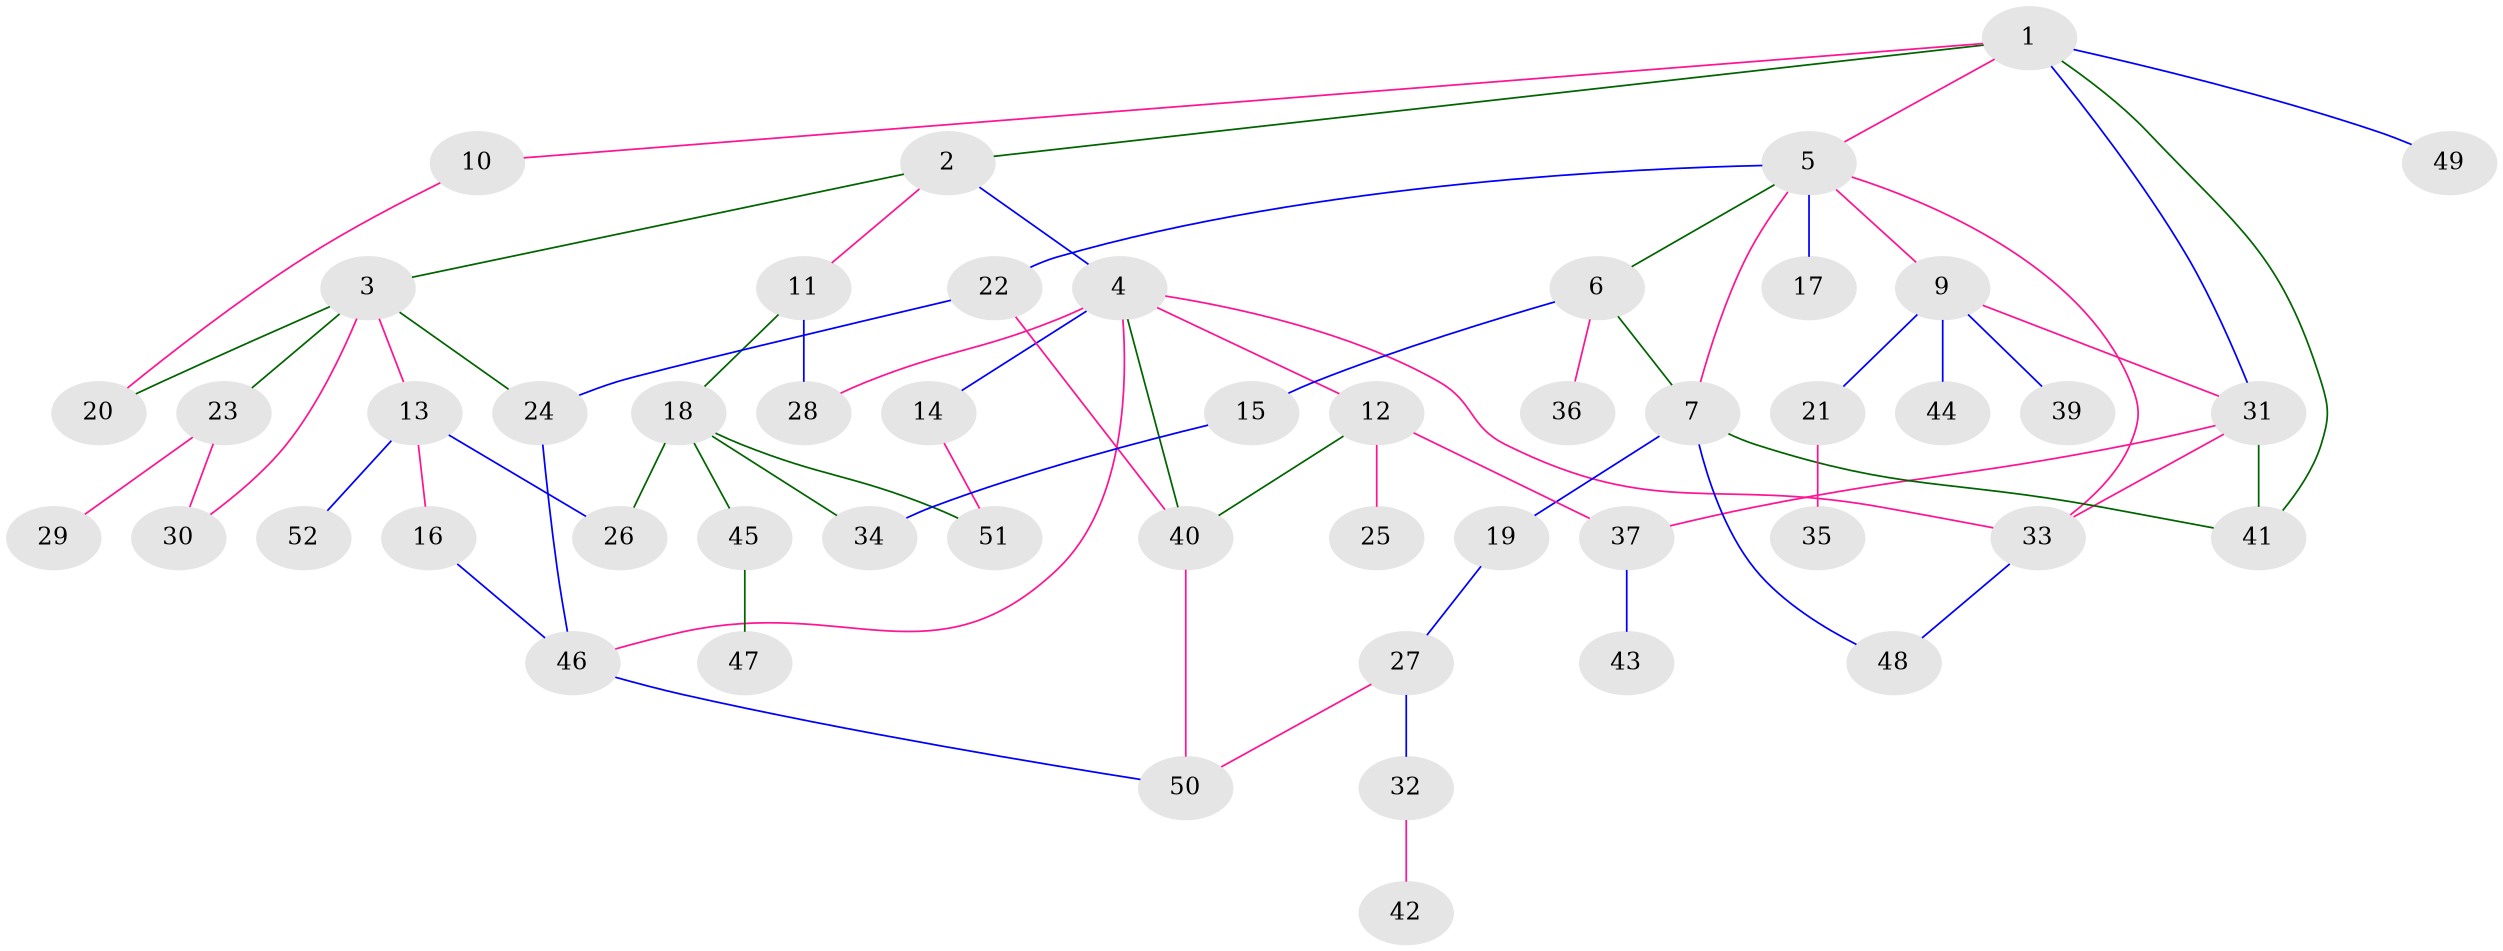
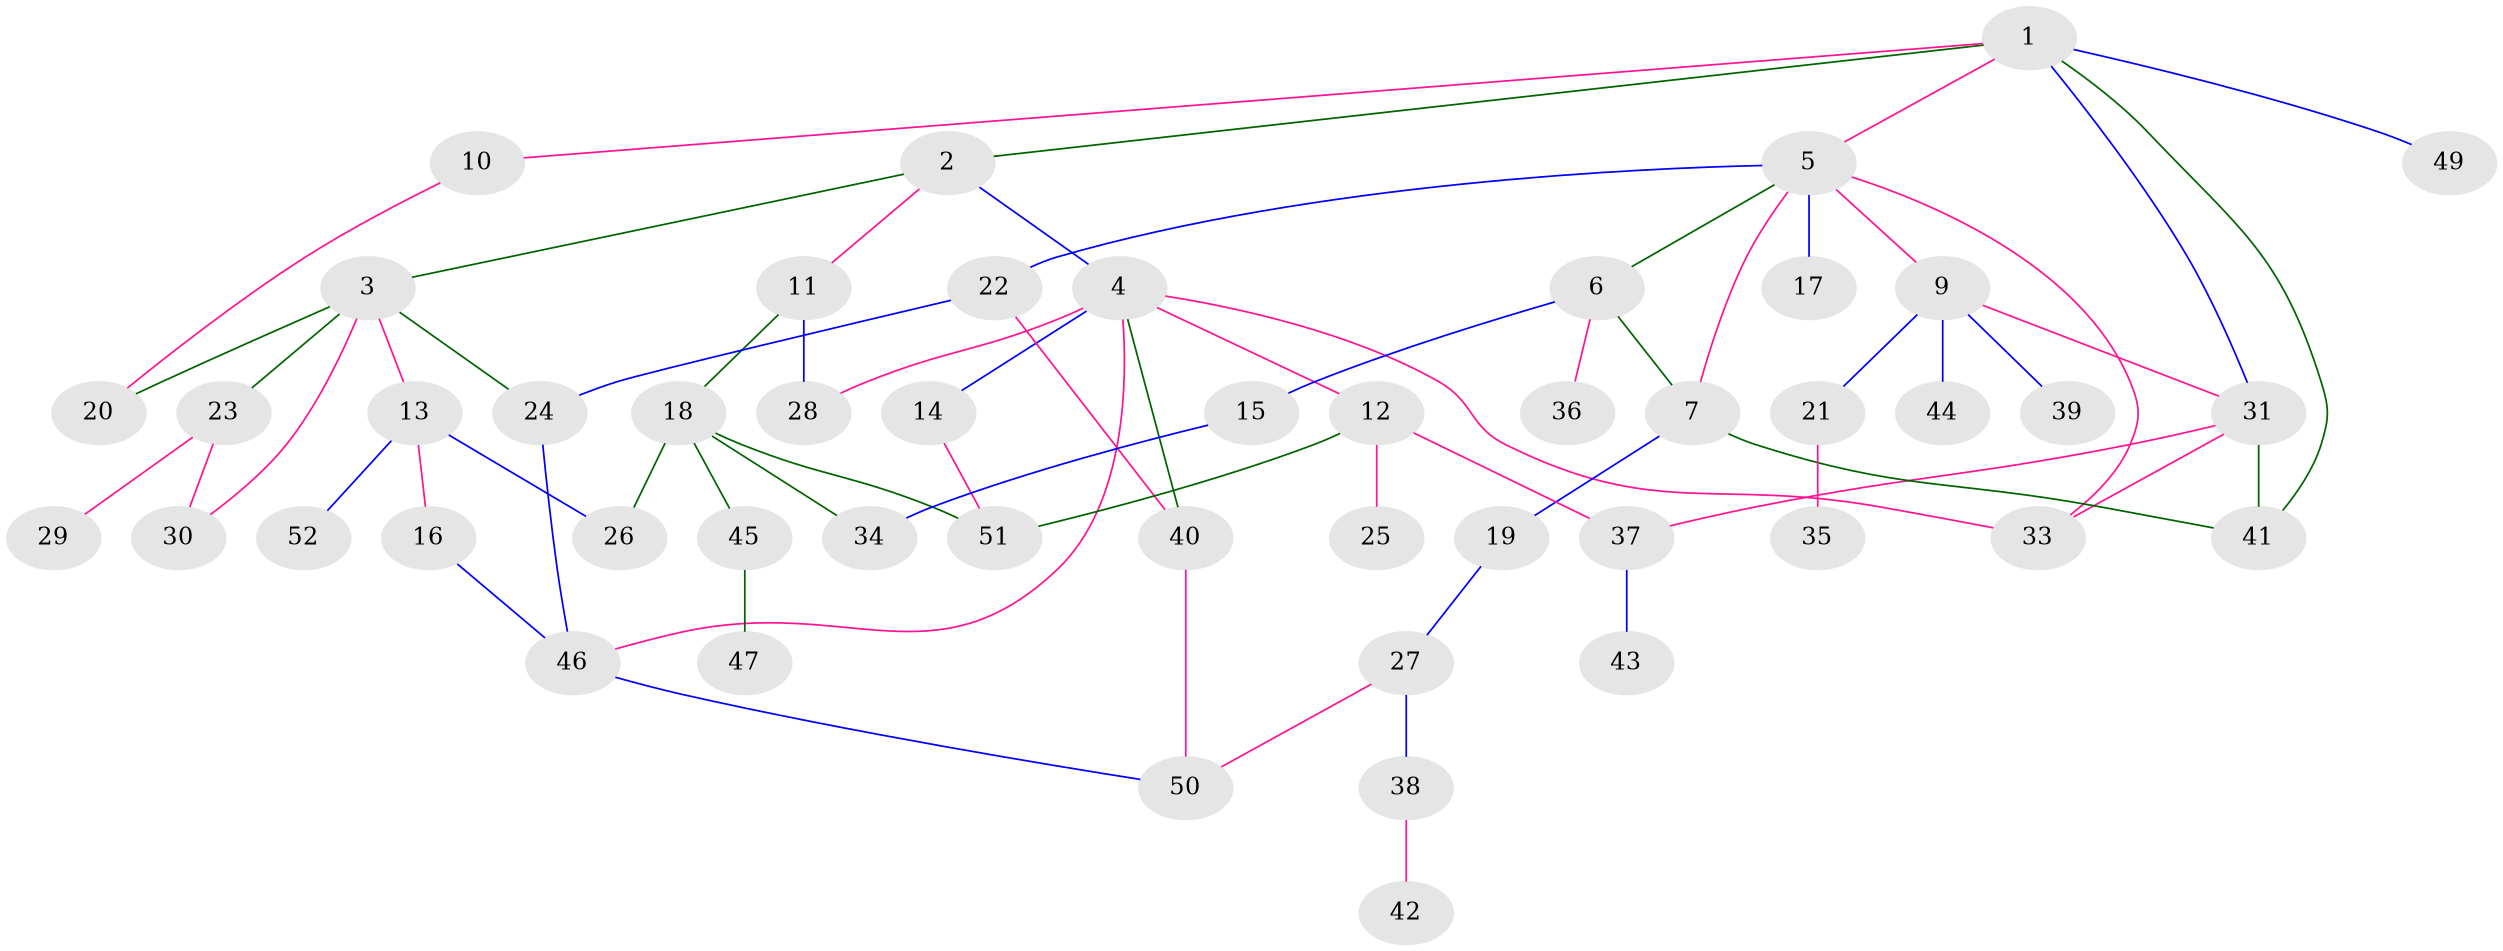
edge "12" -- "40": now "12" -- "51"
node "48": removed
node "32": label "32" -> "38"
